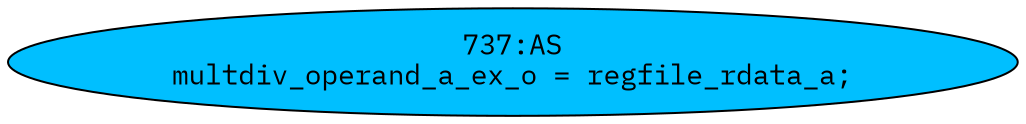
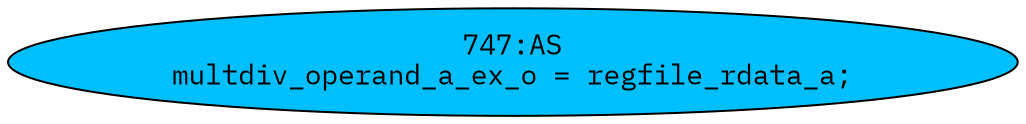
node "737:AS multdiv_operand_a_ex_o = regfile_rdata_a;": label "737:AS multdiv_operand_a_ex_o = regfile_rdata_a;" -> "747:AS multdiv_operand_a_ex_o = regfile_rdata_a;"
